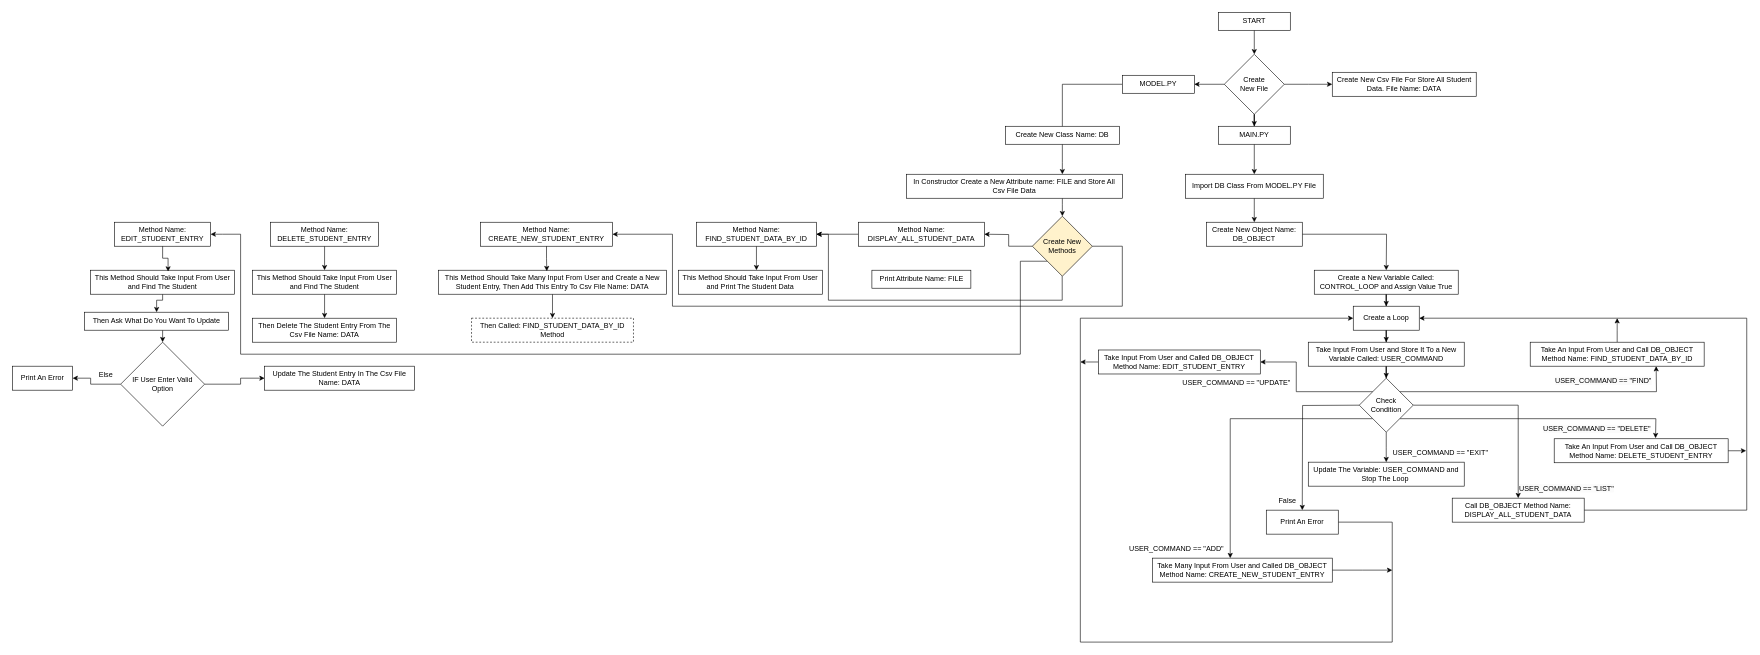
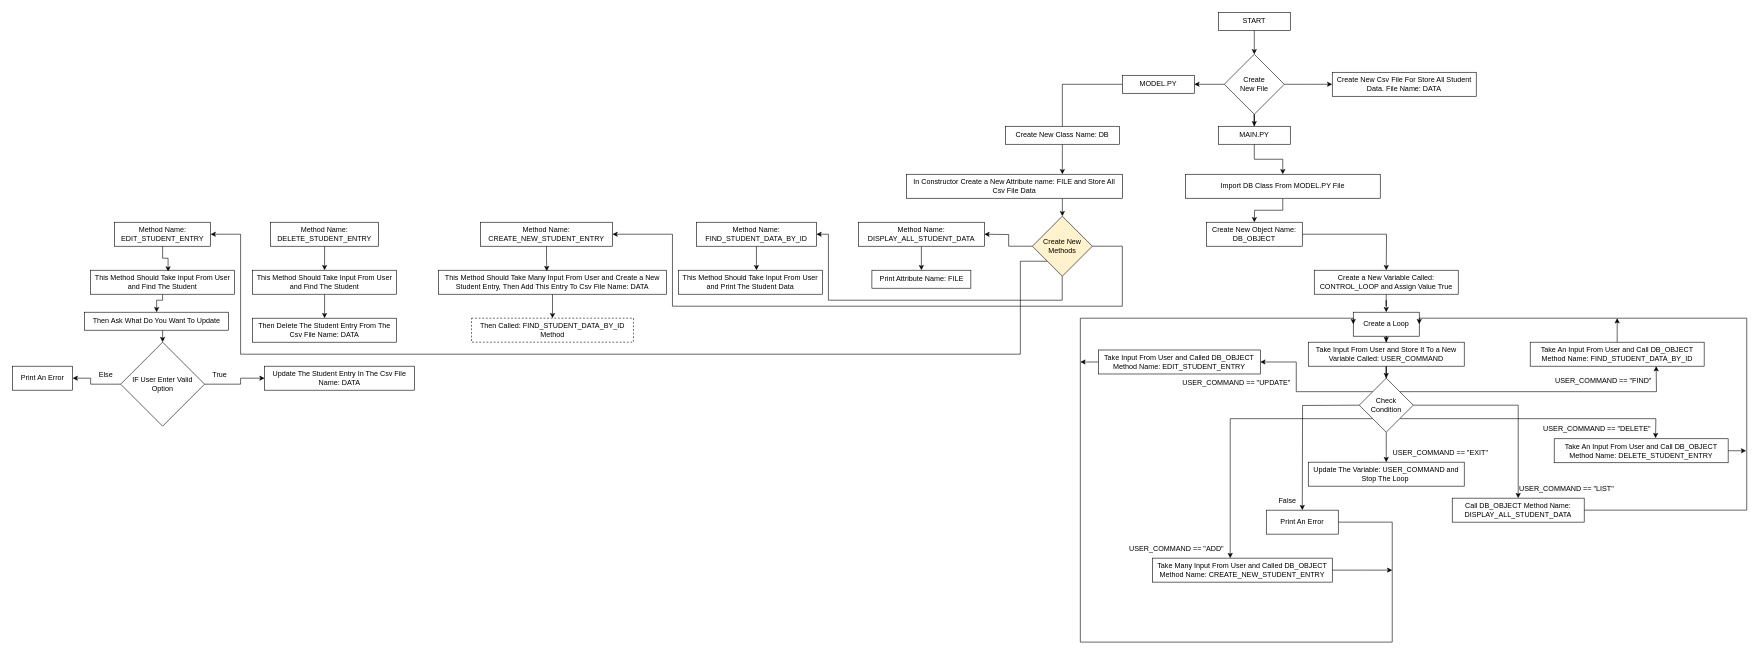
node "Import DB Class From MODEL.PY File": size 138x24 -> 195x24
edge "Method Name: DISPLAY_ALL_STUDENT_DATA" -> "Method Name: FIND_STUDENT_DATA_BY_ID": now "Method Name: DISPLAY_ALL_STUDENT_DATA" -> "Print Attribute Name: FILE"
node "Create a Loop": moved (1386, 318) -> (1386, 324)
node "True": added
